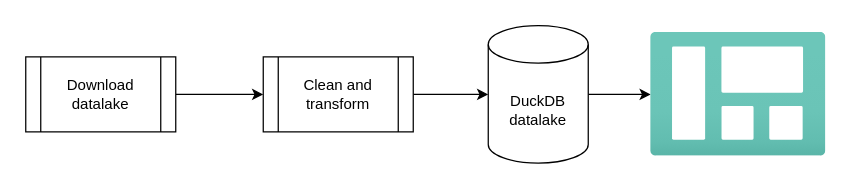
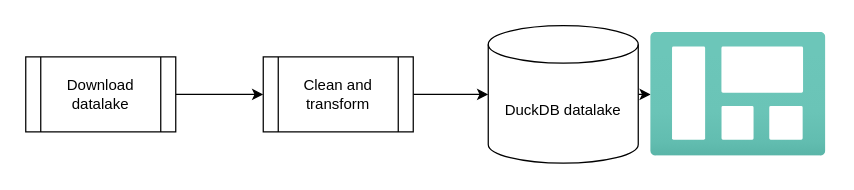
node "DuckDB datalake": size 100x138 -> 150x138
